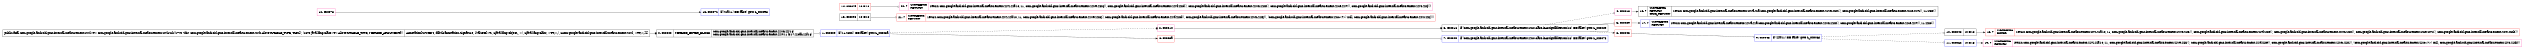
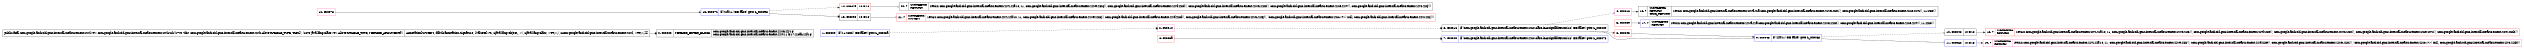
node "20: ?": color deeppink -> black
edge "13: 0x007c" -> "14: 0x007e": added
edge "13: 0x007c" -> "15: 0x0098": added
node "21: ?": text "RETURN" -> "SYSTEM"
edge "3: 0x0016" -> "5: 0x0029": now "3: 0x0016" -> "9: 0x0046"
edge "2: 0x0010" -> "3: 0x0016": style solid -> dashed
edge "0: 0x0000" -> "1: 0x000e": removed
node "18: ?": text "ENTER" -> "RETURN"
edge "8: 0x0042" -> "9: 0x0046": arrowhead odot -> normal
edge "1: 0x000e" -> "6: 0x003a": removed
edge "6: 0x003a" -> "7: 0x0040": arrowhead odot -> box
edge "9: 0x0046" -> "11: 0x0062": style dashed -> solid
